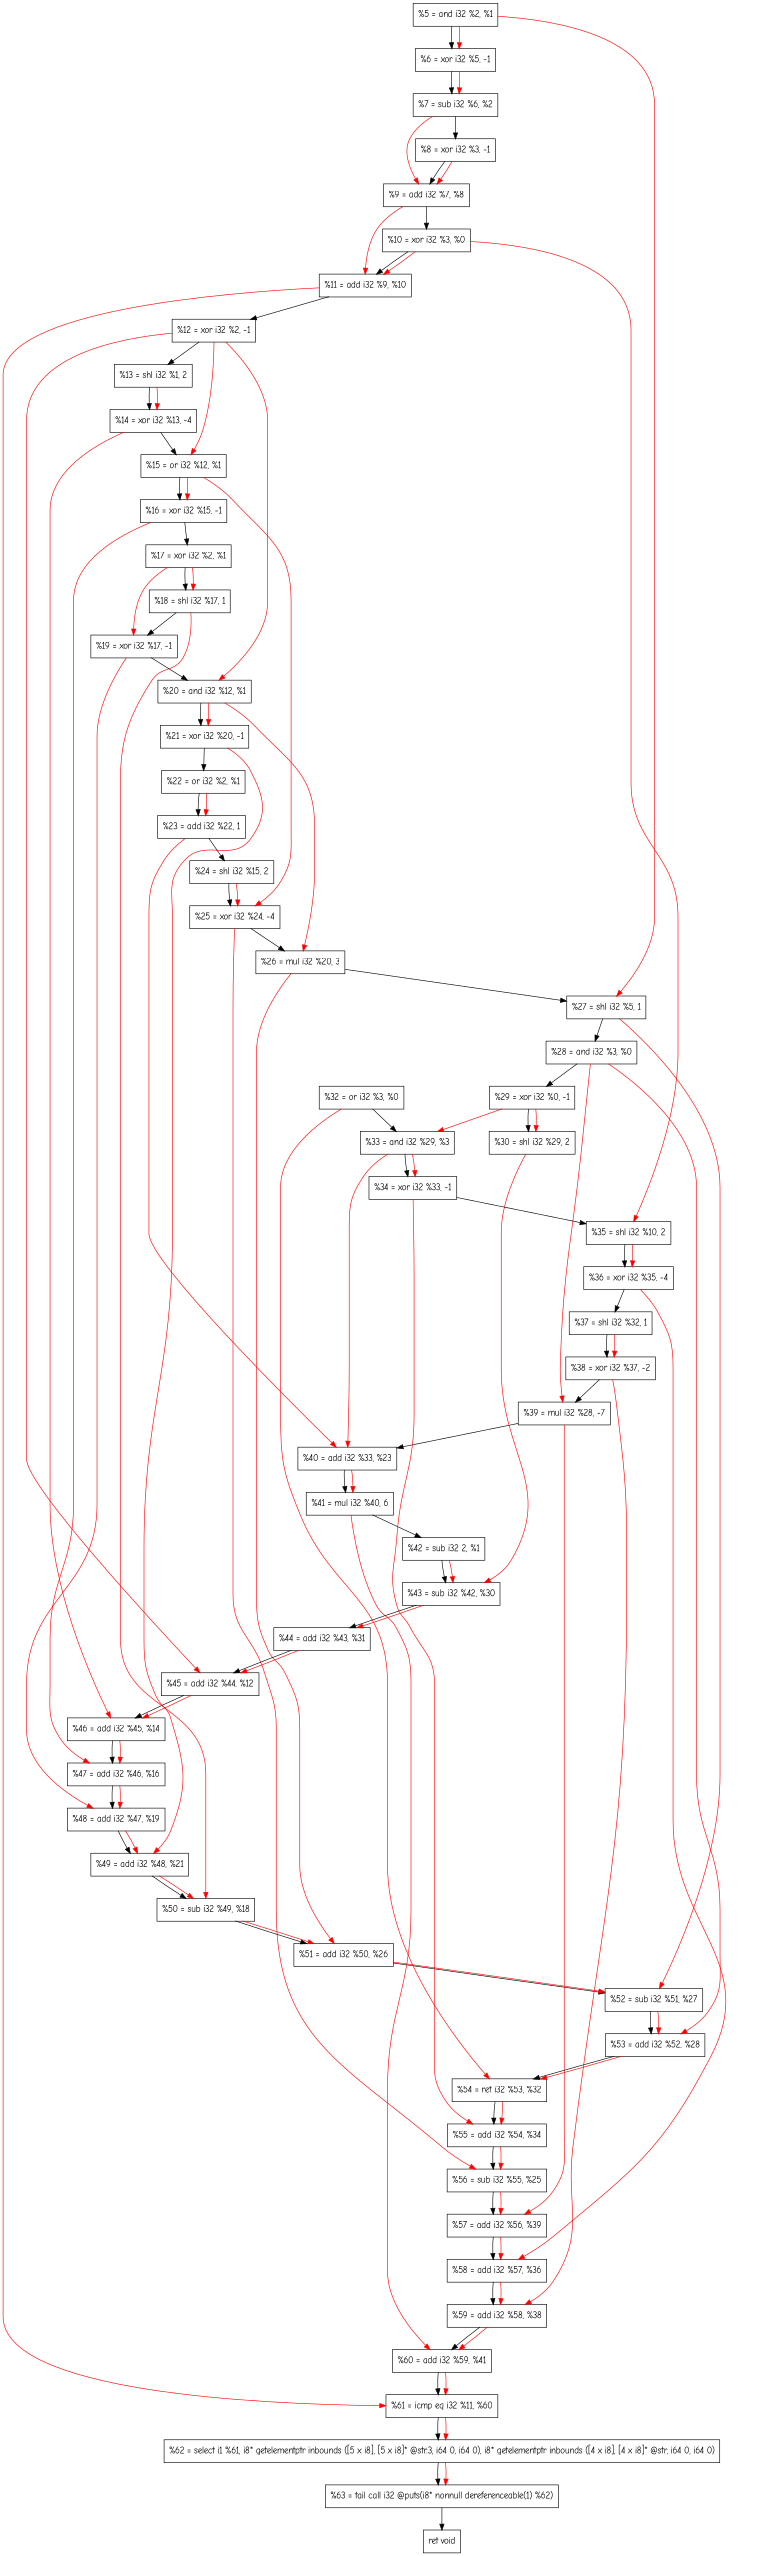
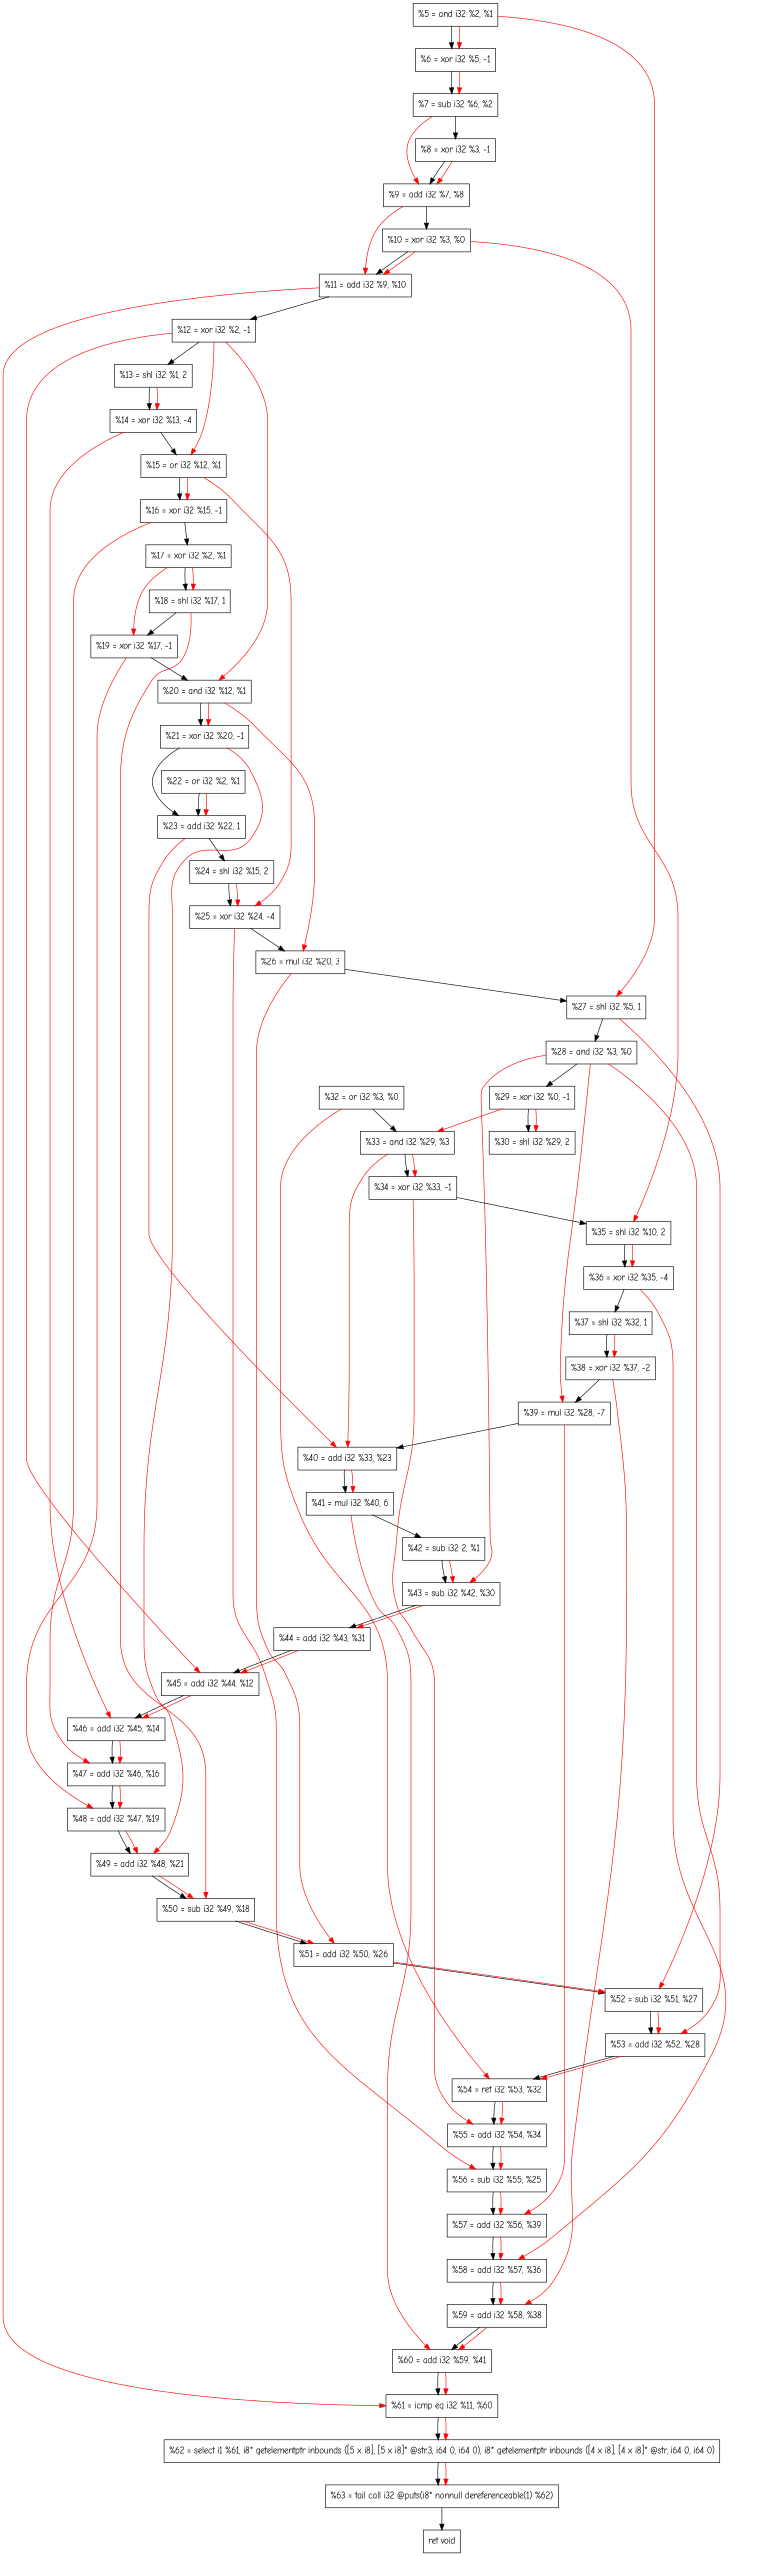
edge "%21 = xor i32 %20, -1" -> "%22 = or i32 %2, %1": now "%21 = xor i32 %20, -1" -> "%23 = add i32 %22, 1"
edge "%30 = shl i32 %29, 2" -> "%43 = sub i32 %42, %30": now "%28 = and i32 %3, %0" -> "%43 = sub i32 %42, %30"
